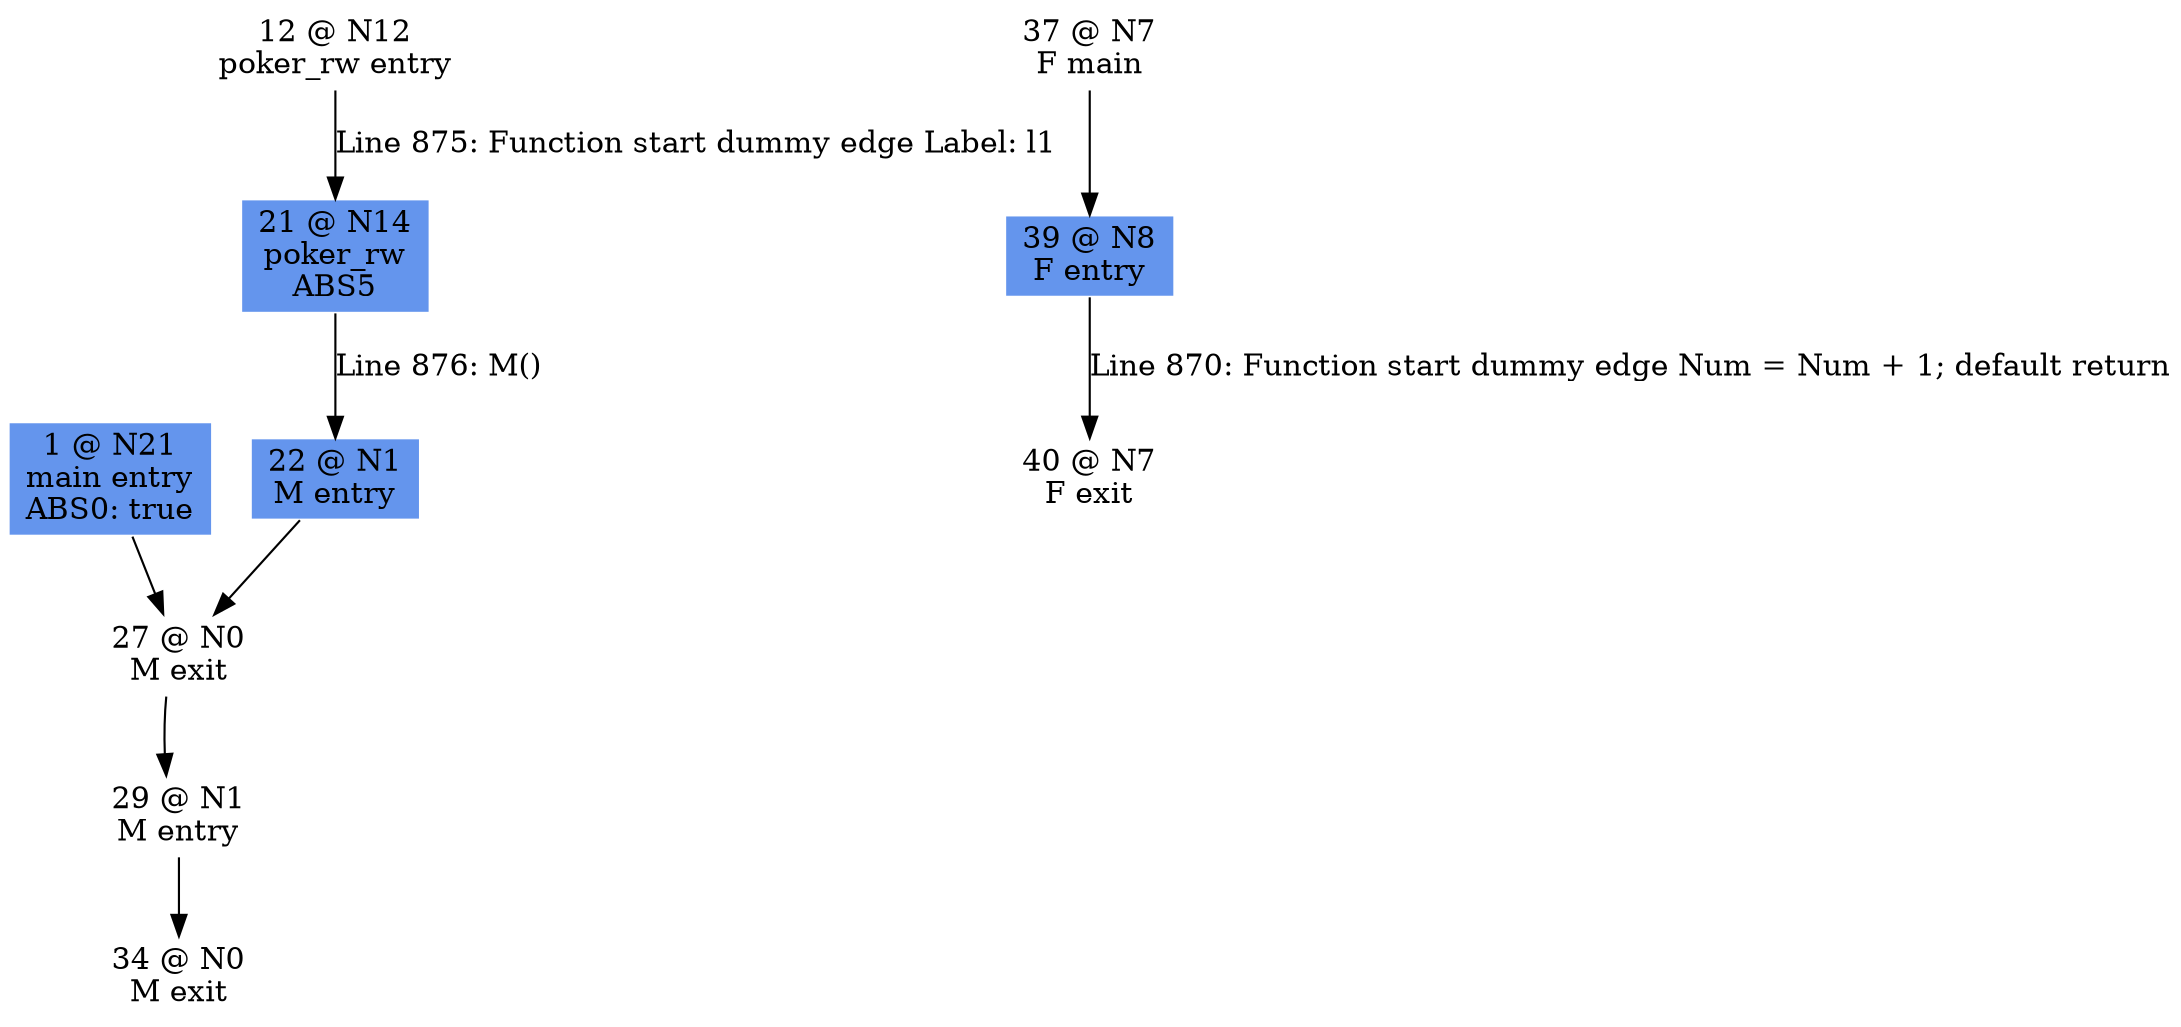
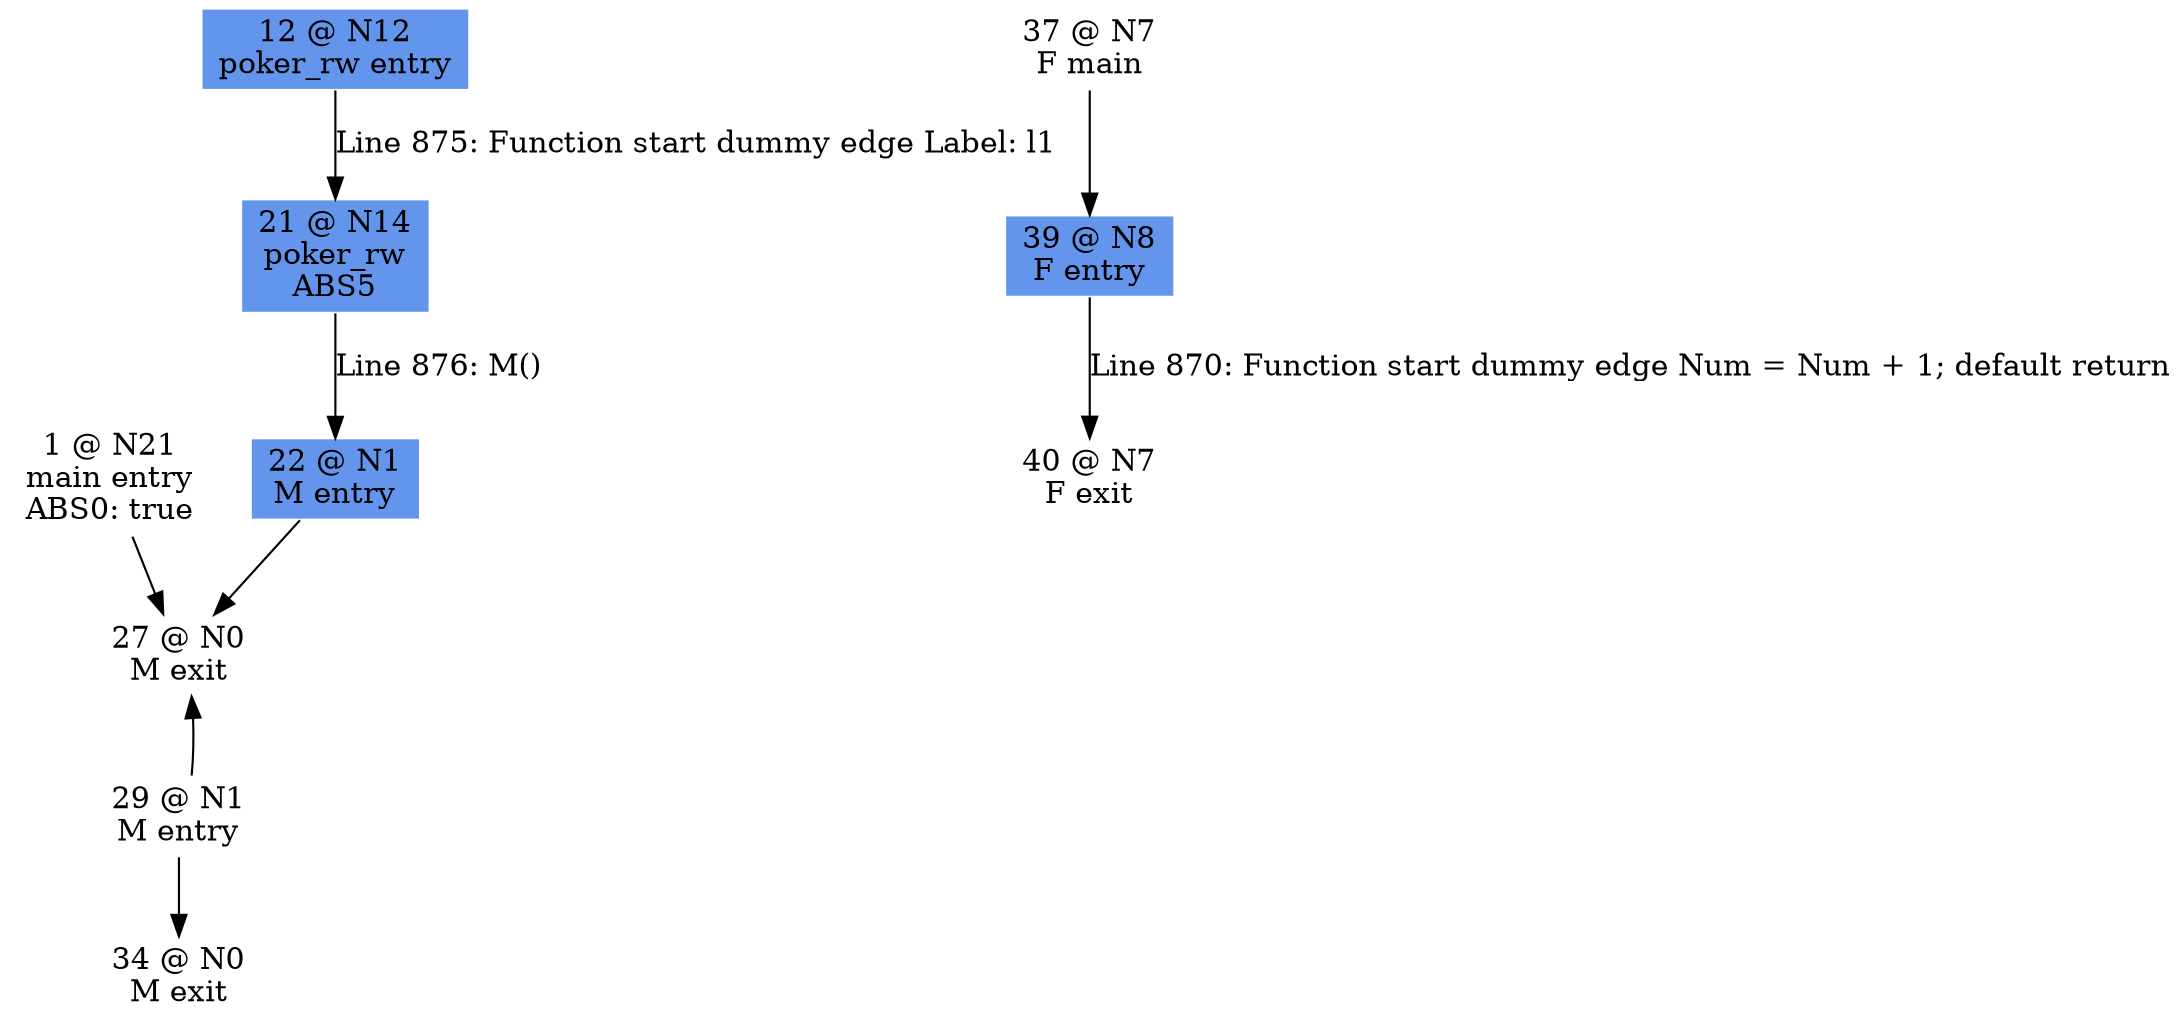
node "12 @ N12 poker_rw entry": fillcolor white -> cornflowerblue
node "1 @ N21 main entry ABS0: true": fillcolor cornflowerblue -> white
edge "27 @ N0 M exit" -> "29 @ N1 M entry": reversed
